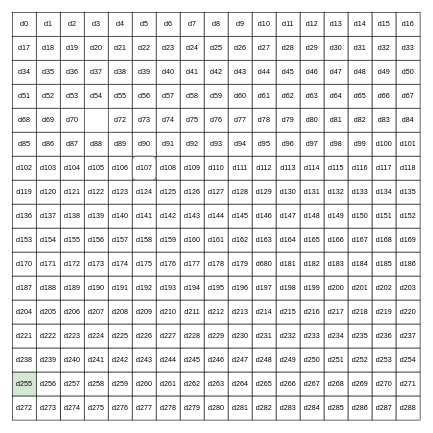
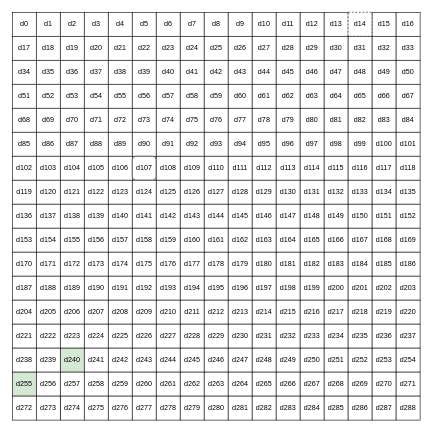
node "d14": style solid -> dashed
node "d71": added
node "d680": label "d680" -> "d180"
node "d240": fillcolor #ffffff -> #d5e8d4
